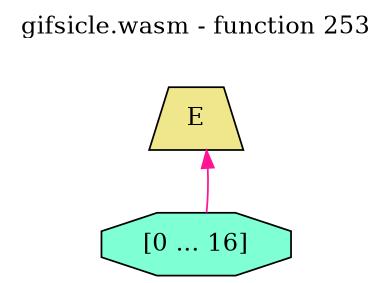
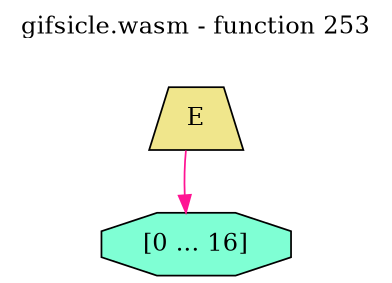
edge "[0 ... 16]" -> "E": reversed
